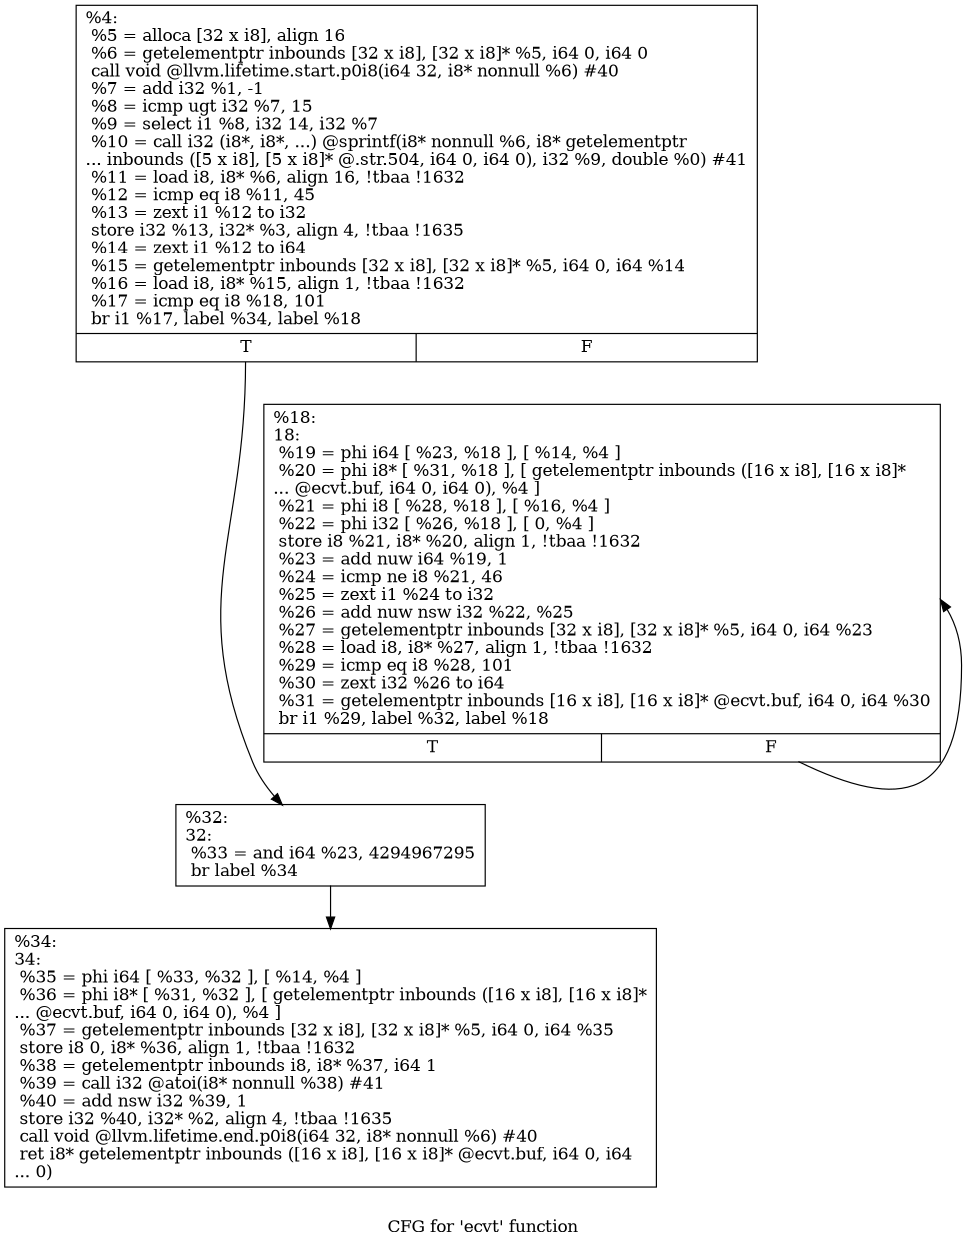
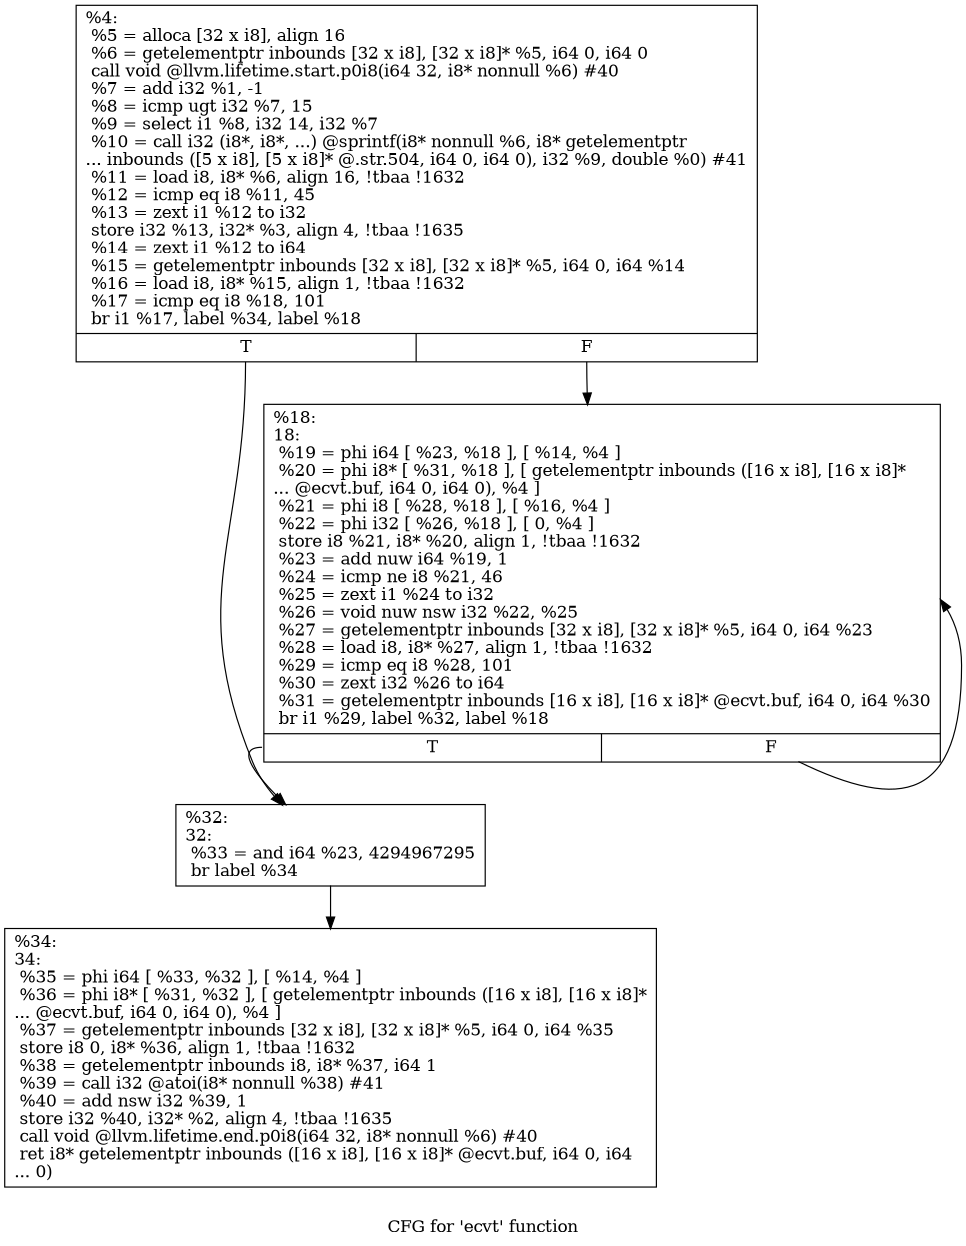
edge "%4:" -> "%18:": added
node "%18:": text "%26 = add nuw nsw i32 %22, %25" -> "%26 = void nuw nsw i32 %22, %25"
edge "%18:" -> "%32:": added
